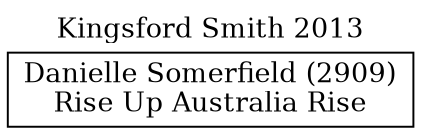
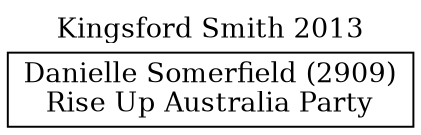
node "Danielle Somerfield (2909) Rise Up Australia Rise": label "Danielle Somerfield (2909) Rise Up Australia Rise" -> "Danielle Somerfield (2909) Rise Up Australia Party"
